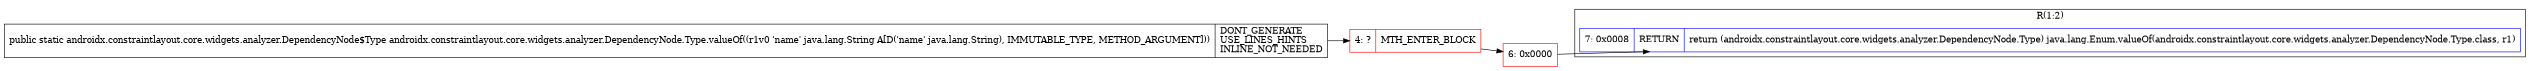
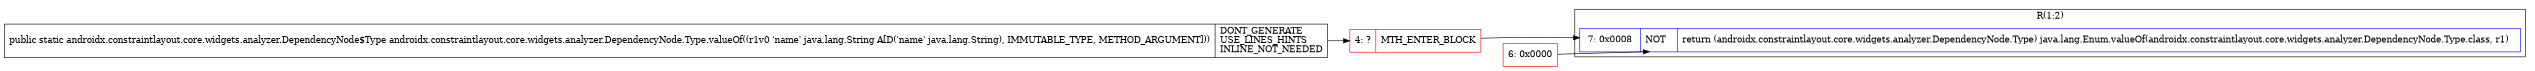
node "7: 0x0008": text "RETURN" -> "NOT"
edge "4: ?" -> "6: 0x0000": now "4: ?" -> "7: 0x0008"
